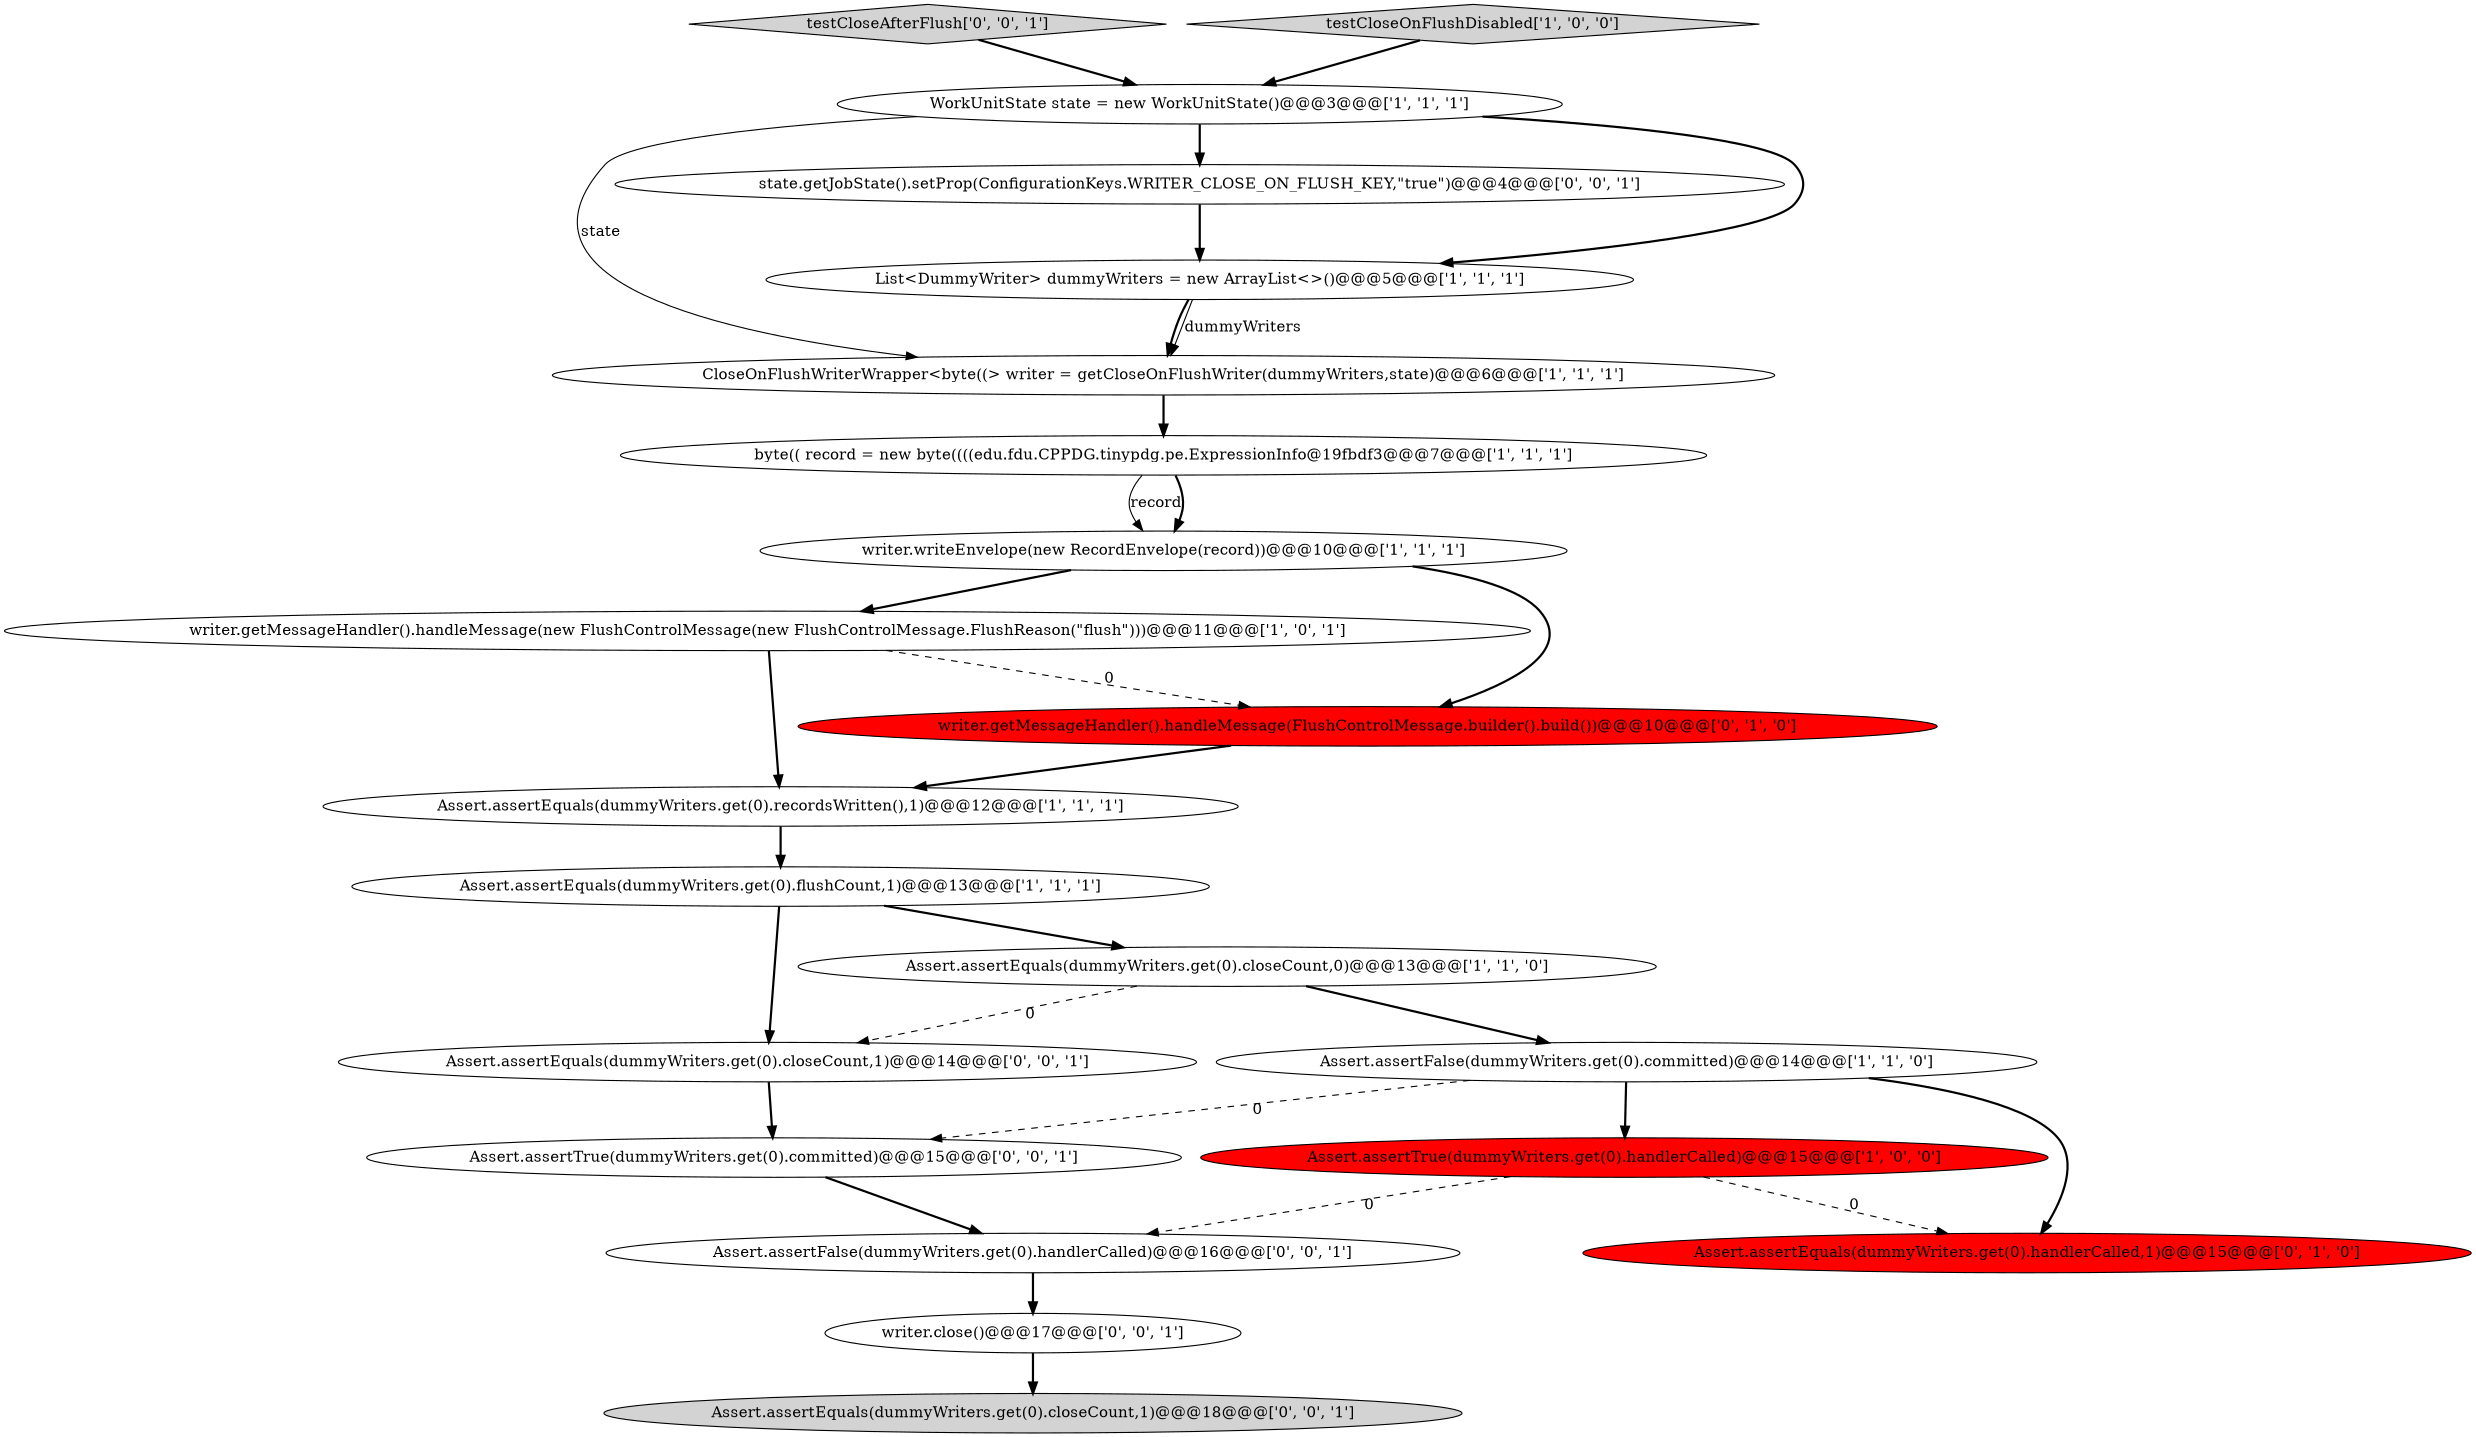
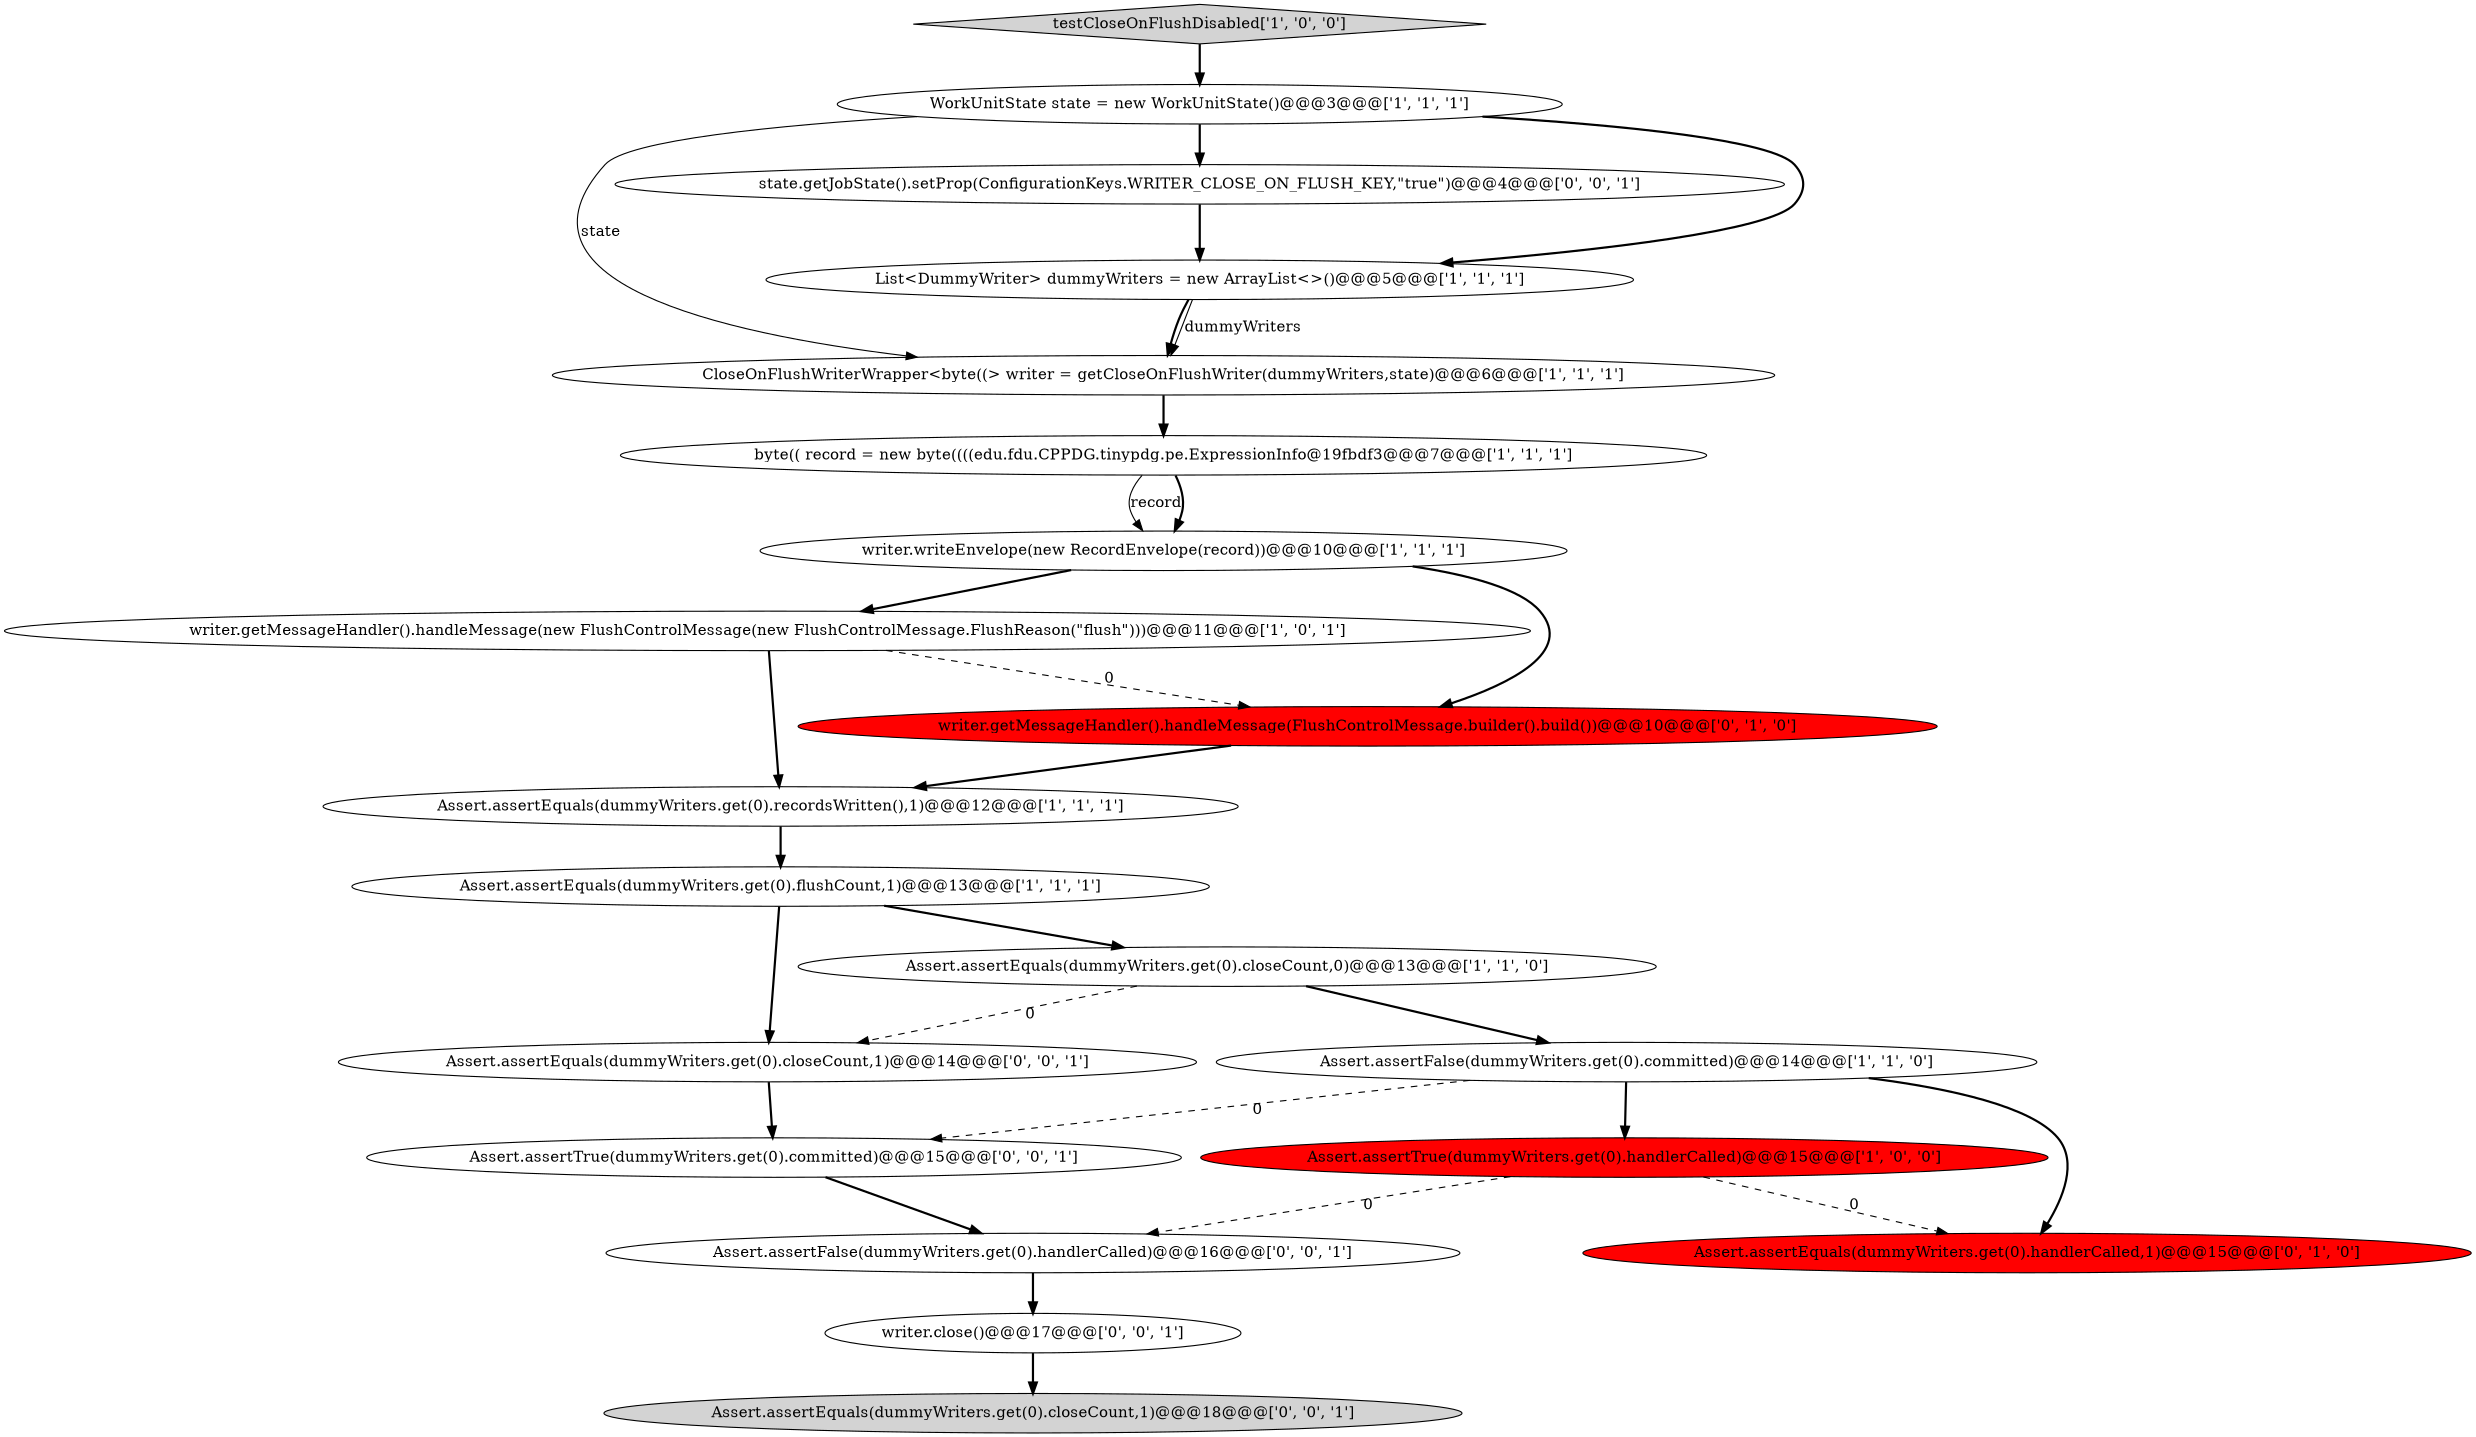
node "testCloseAfterFlush['0', '0', '1']": removed
